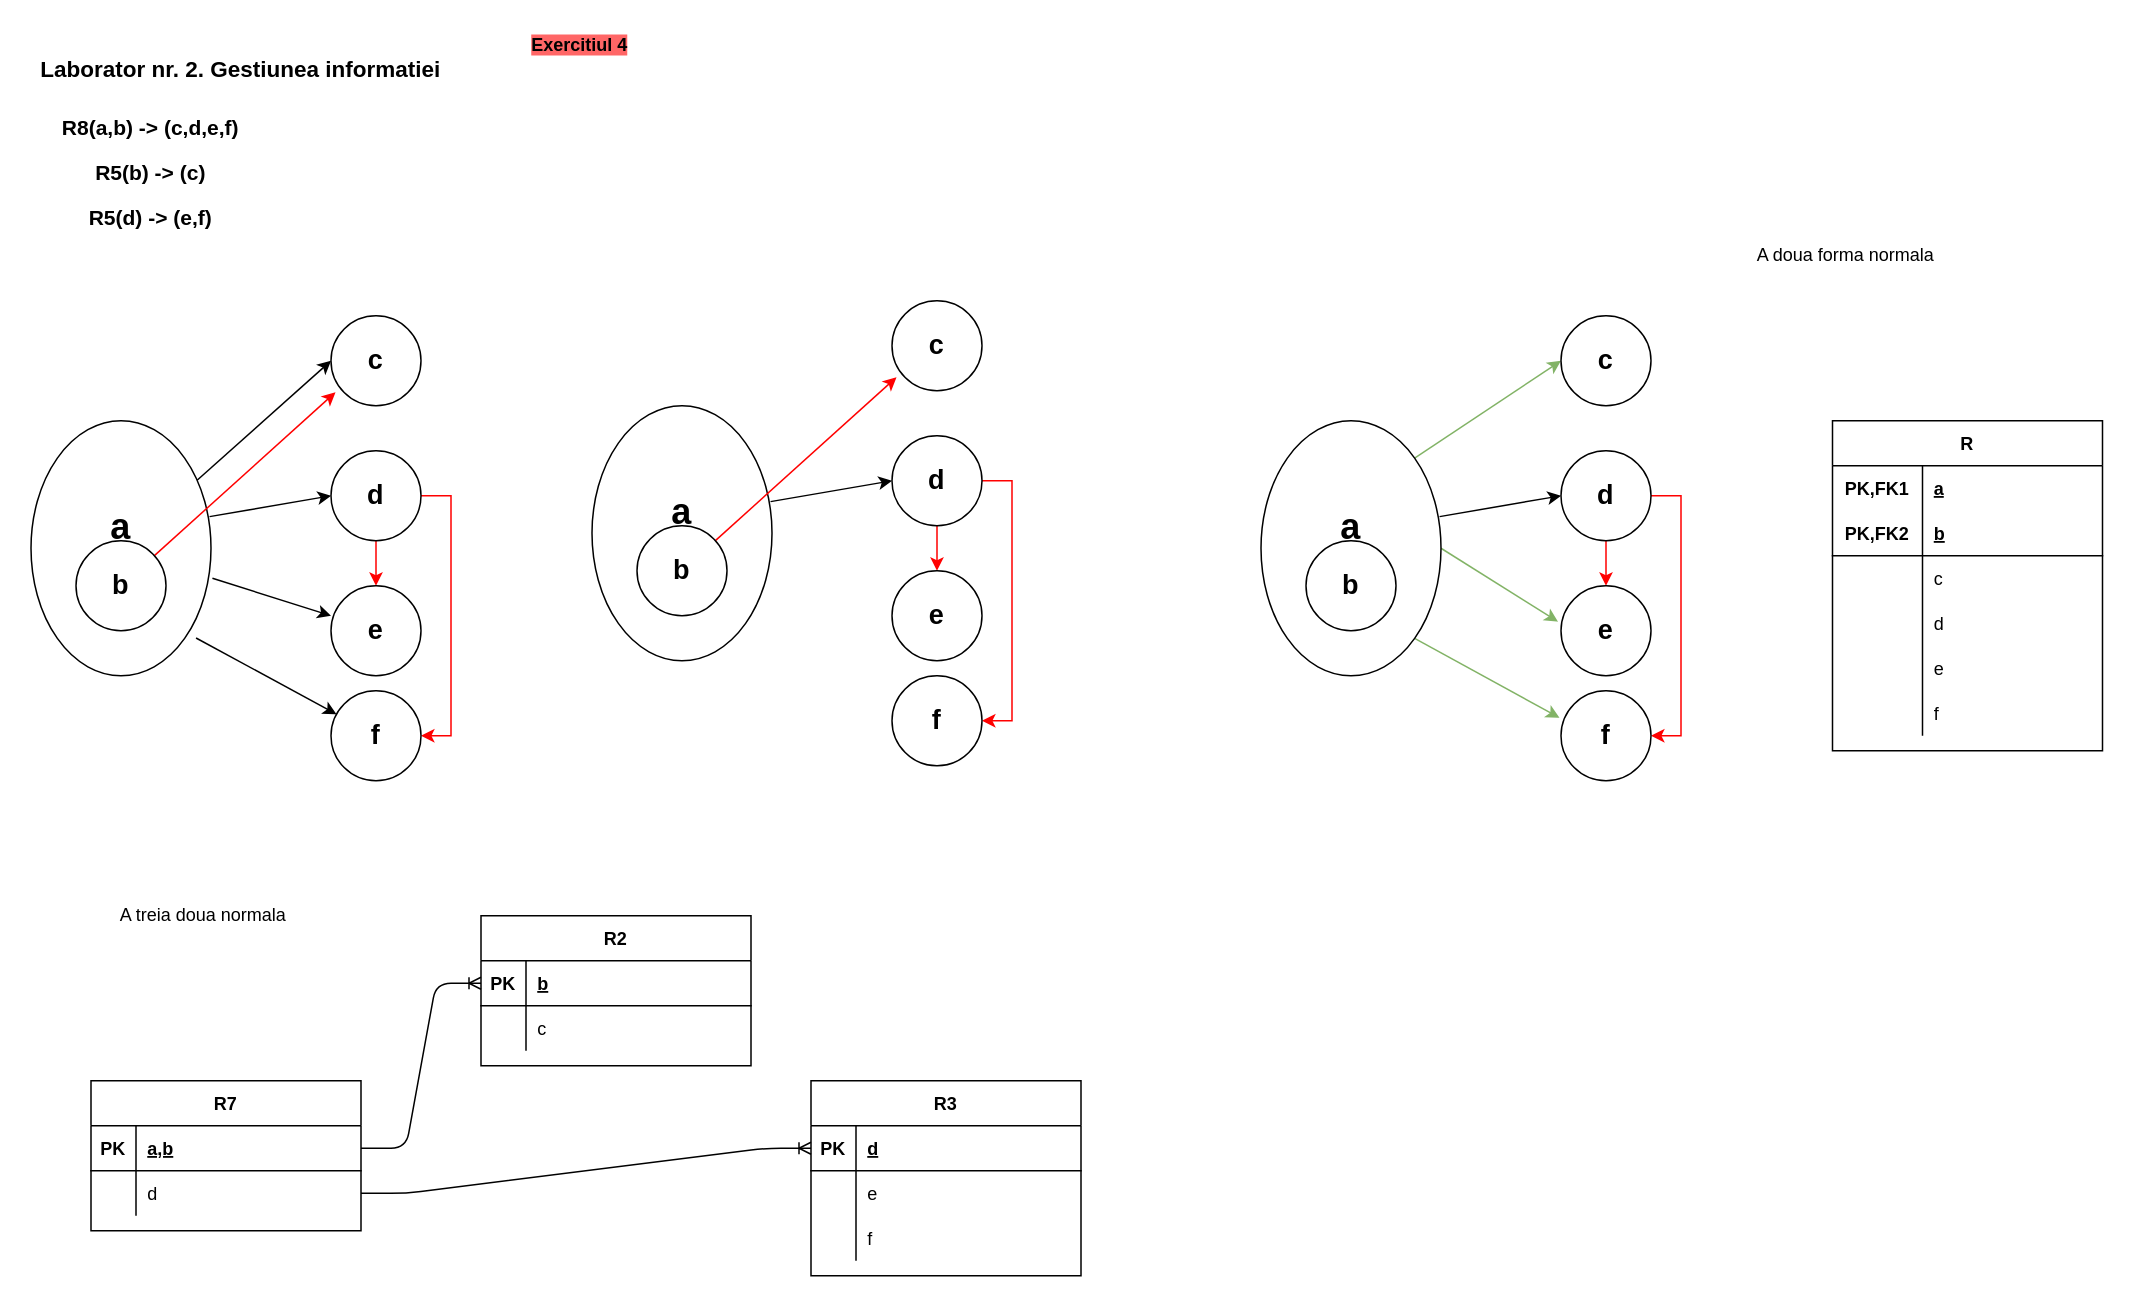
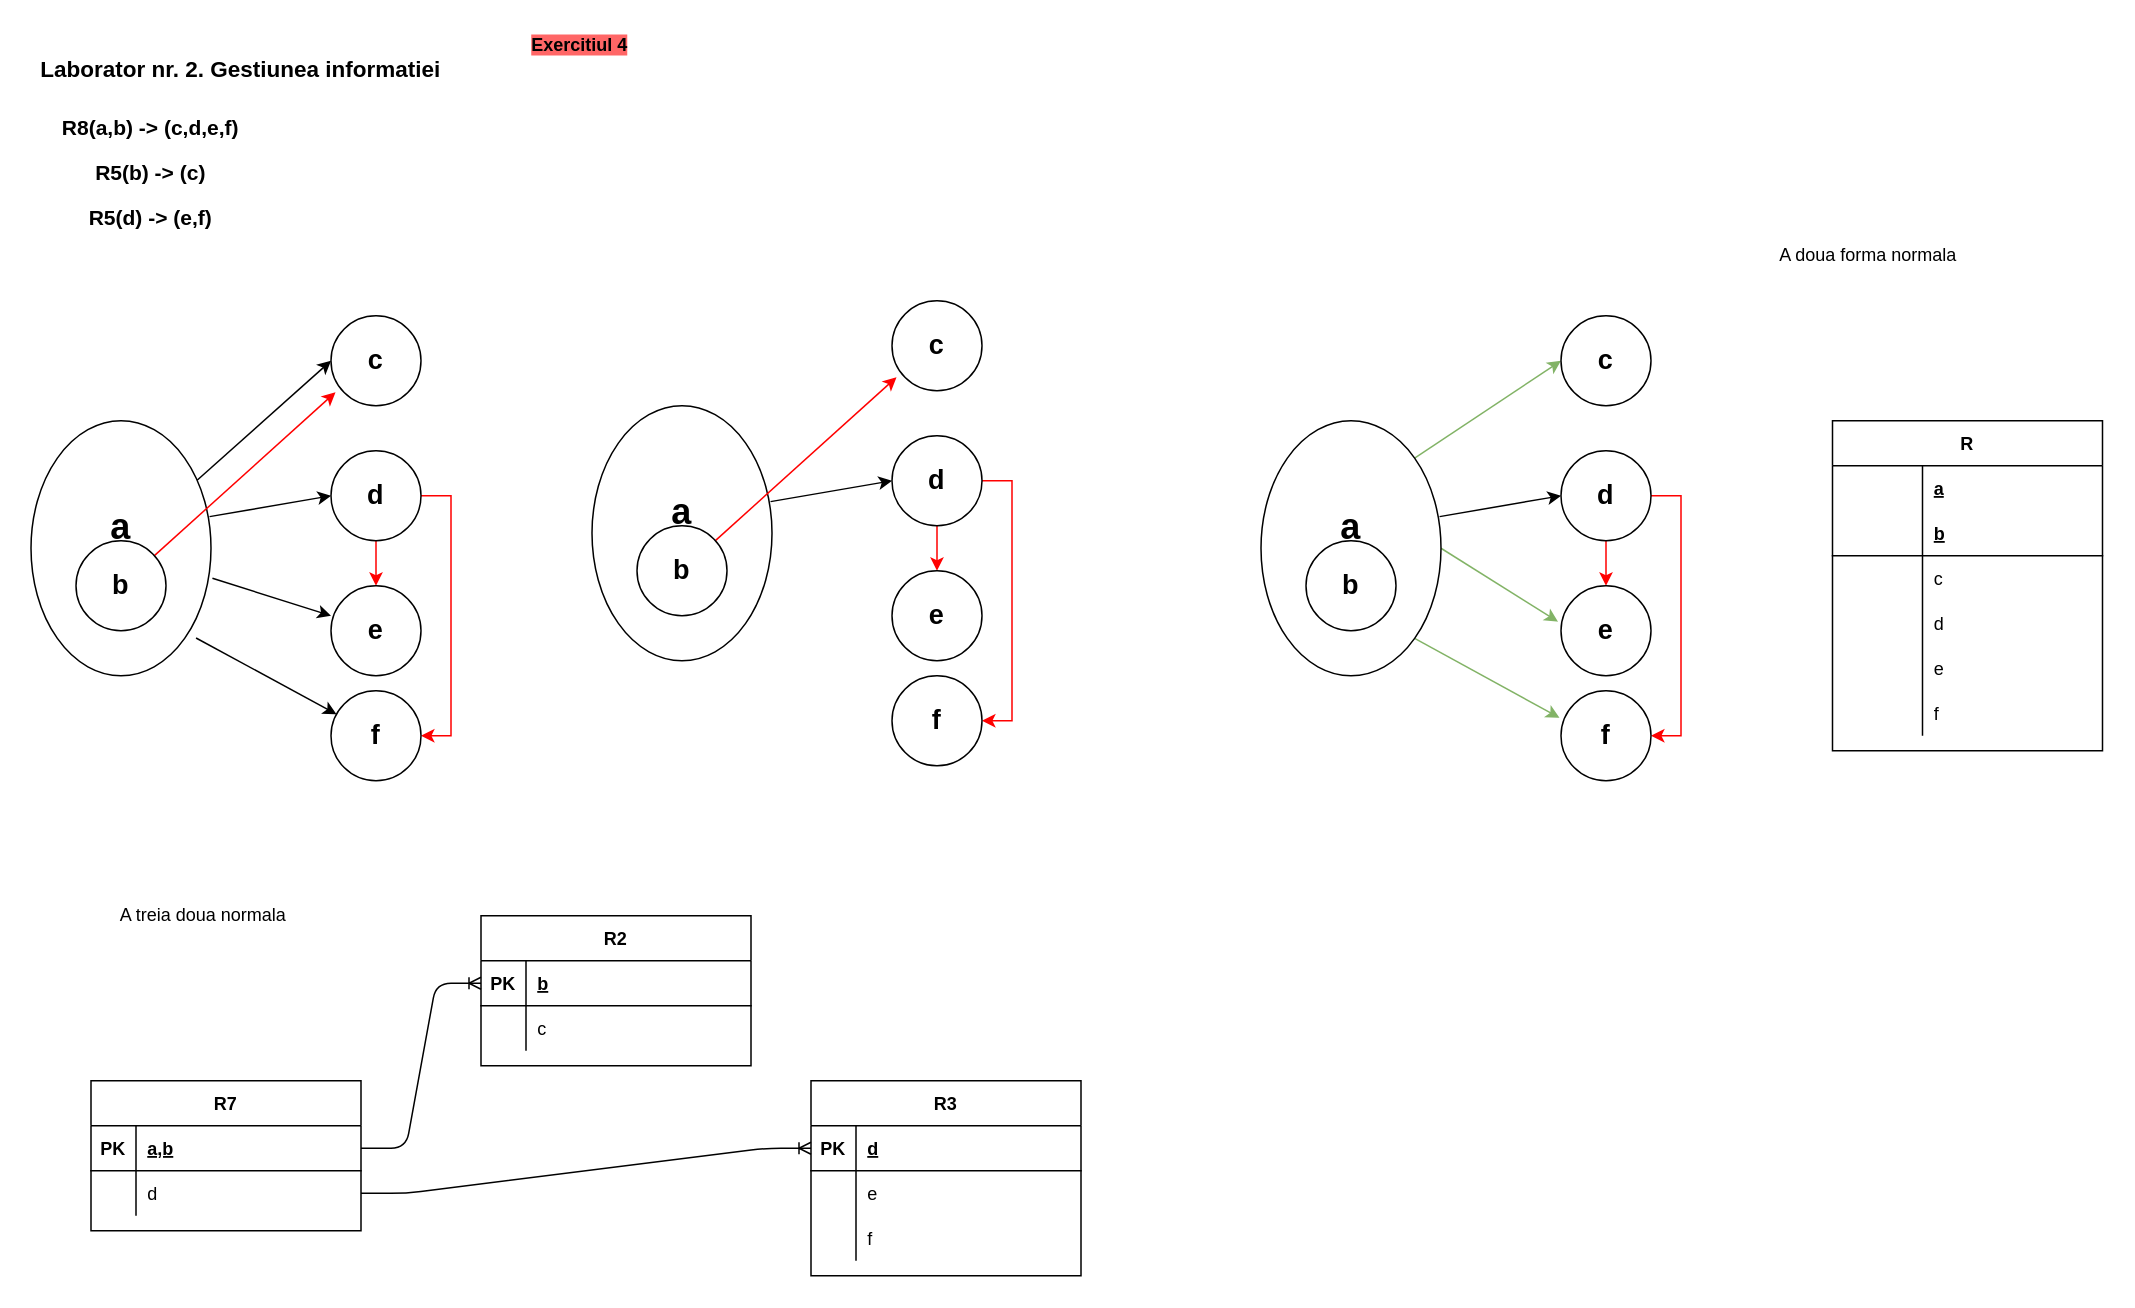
node "A doua forma normala": moved (1846, 256) -> (1868, 256)
node "PK,FK1": removed
node "PK,FK2": removed
